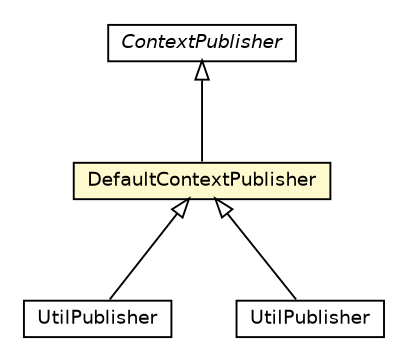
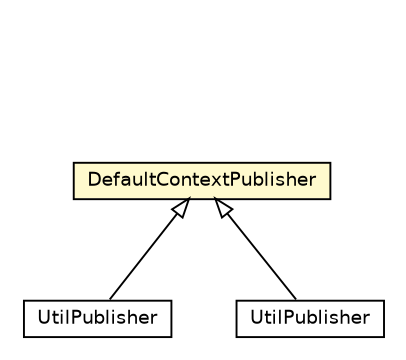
node "ContextPublisher": removed
